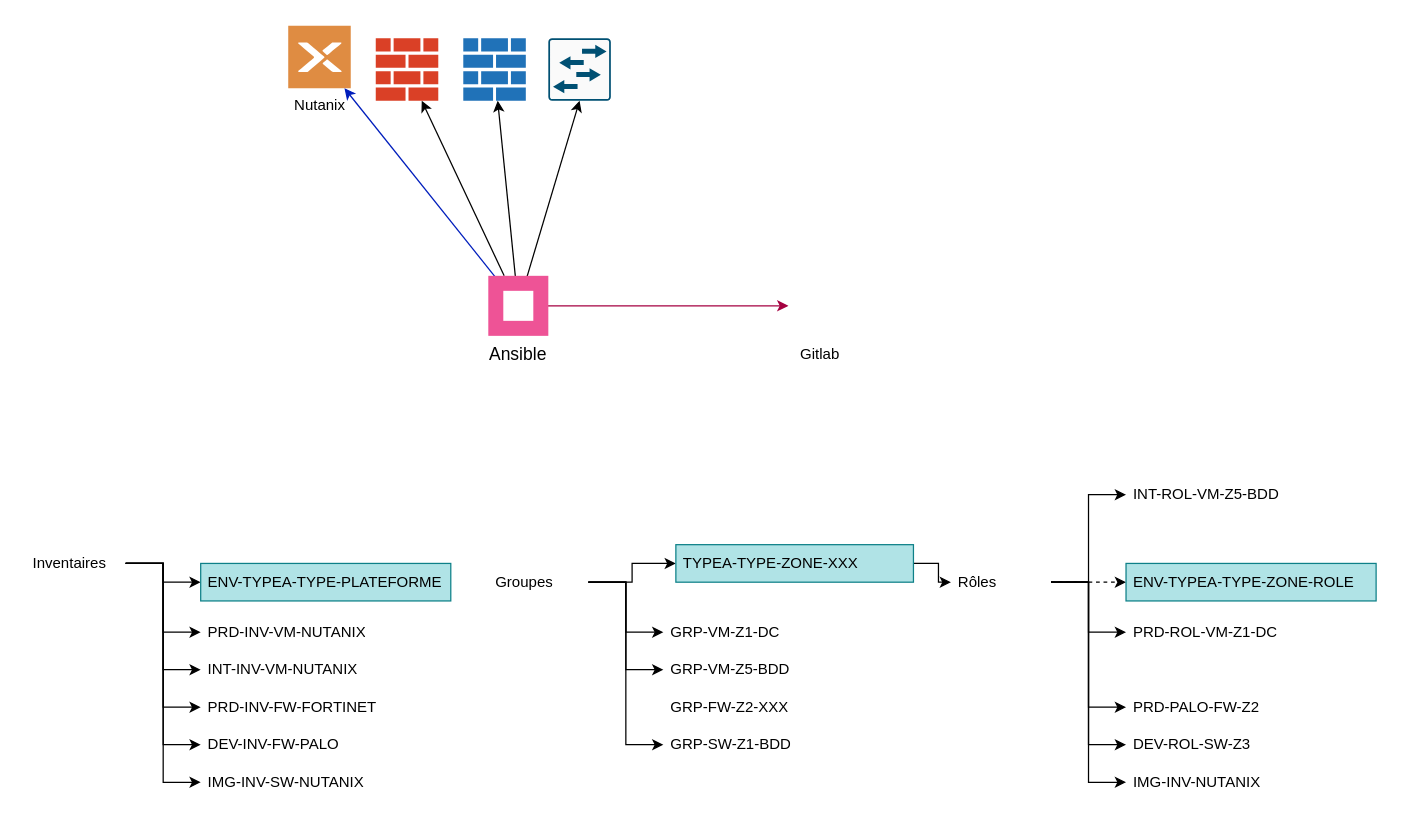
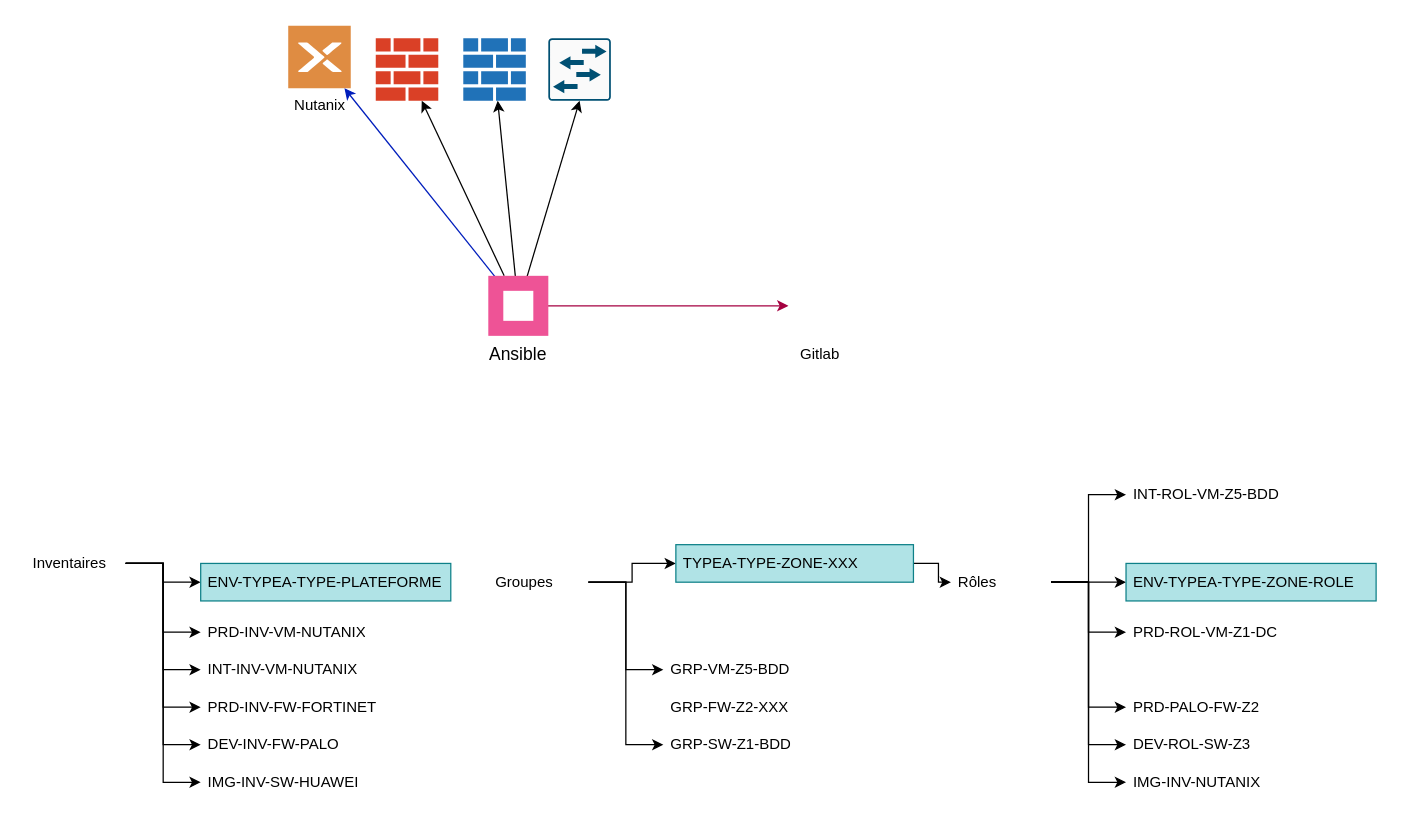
edge "Rôles" -> "ENV-TYPEA-TYPE-ZONE-ROLE": style dashed -> solid
edge "Groupes" -> "GRP-VM-Z1-DC": removed
node "GRP-VM-Z1-DC": removed
node "IMG-INV-SW-NUTANIX": label "IMG-INV-SW-NUTANIX" -> "IMG-INV-SW-HUAWEI"
